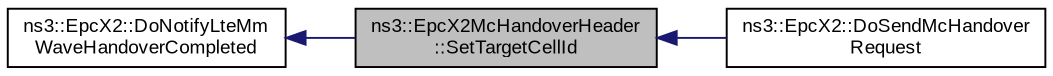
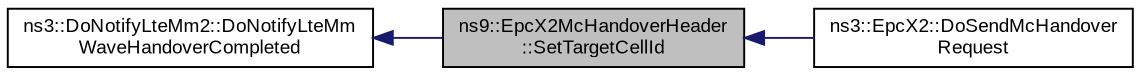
node "ns3::EpcX2::DoNotifyLteMm WaveHandoverCompleted": label "ns3::EpcX2::DoNotifyLteMm WaveHandoverCompleted" -> "ns3::DoNotifyLteMm2::DoNotifyLteMm WaveHandoverCompleted"
node "ns3::EpcX2McHandoverHeader ::SetTargetCellId": label "ns3::EpcX2McHandoverHeader ::SetTargetCellId" -> "ns9::EpcX2McHandoverHeader ::SetTargetCellId"
